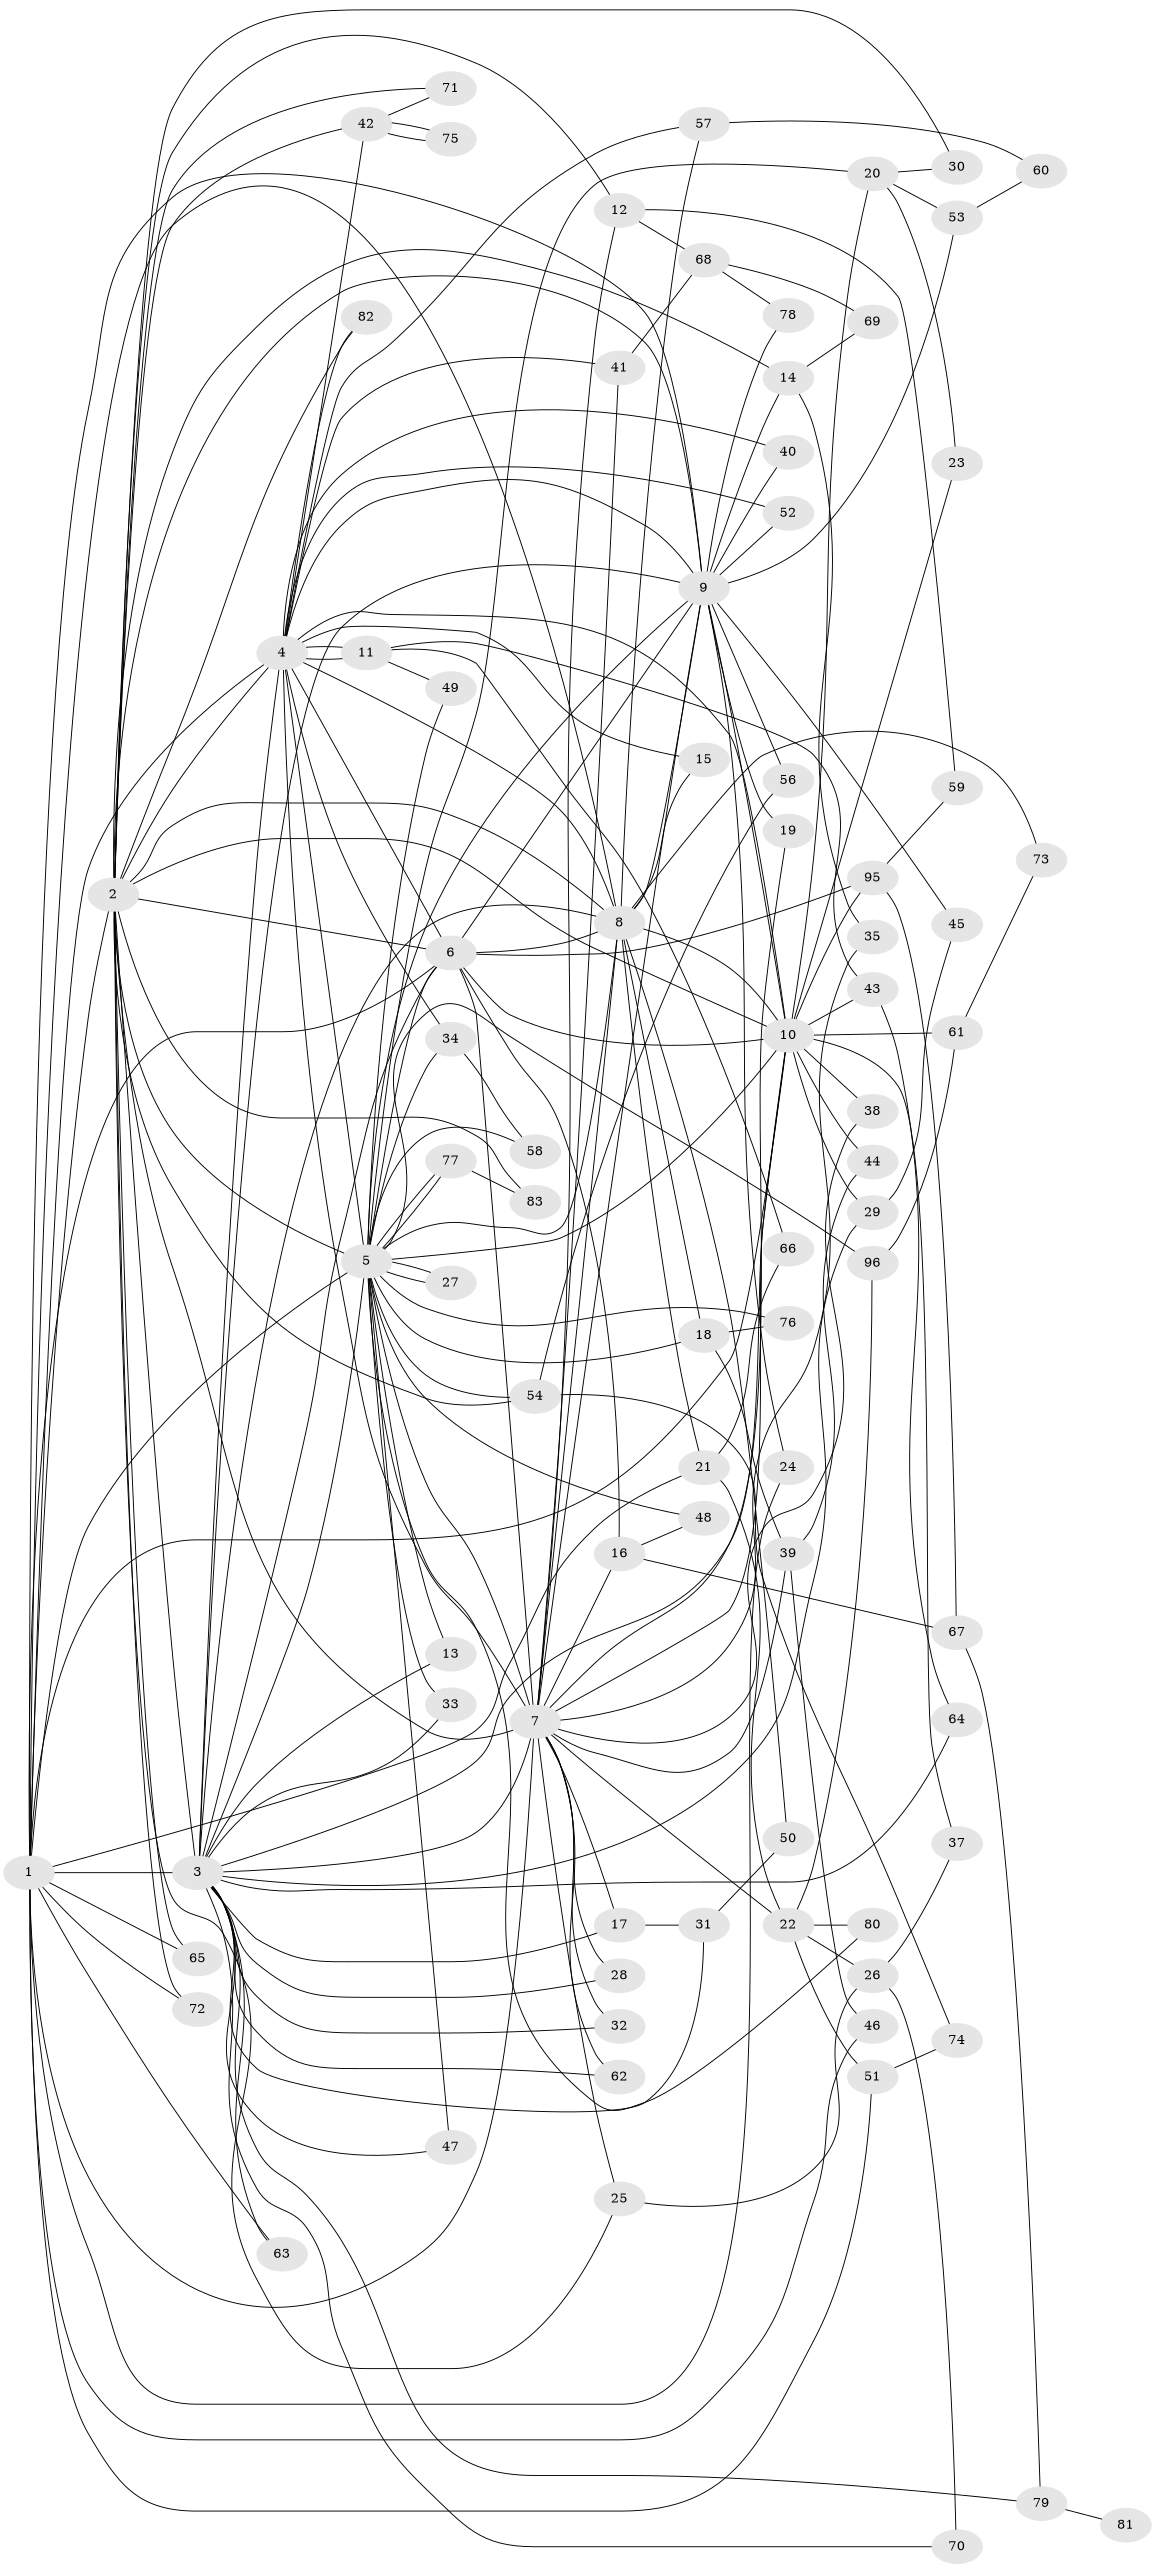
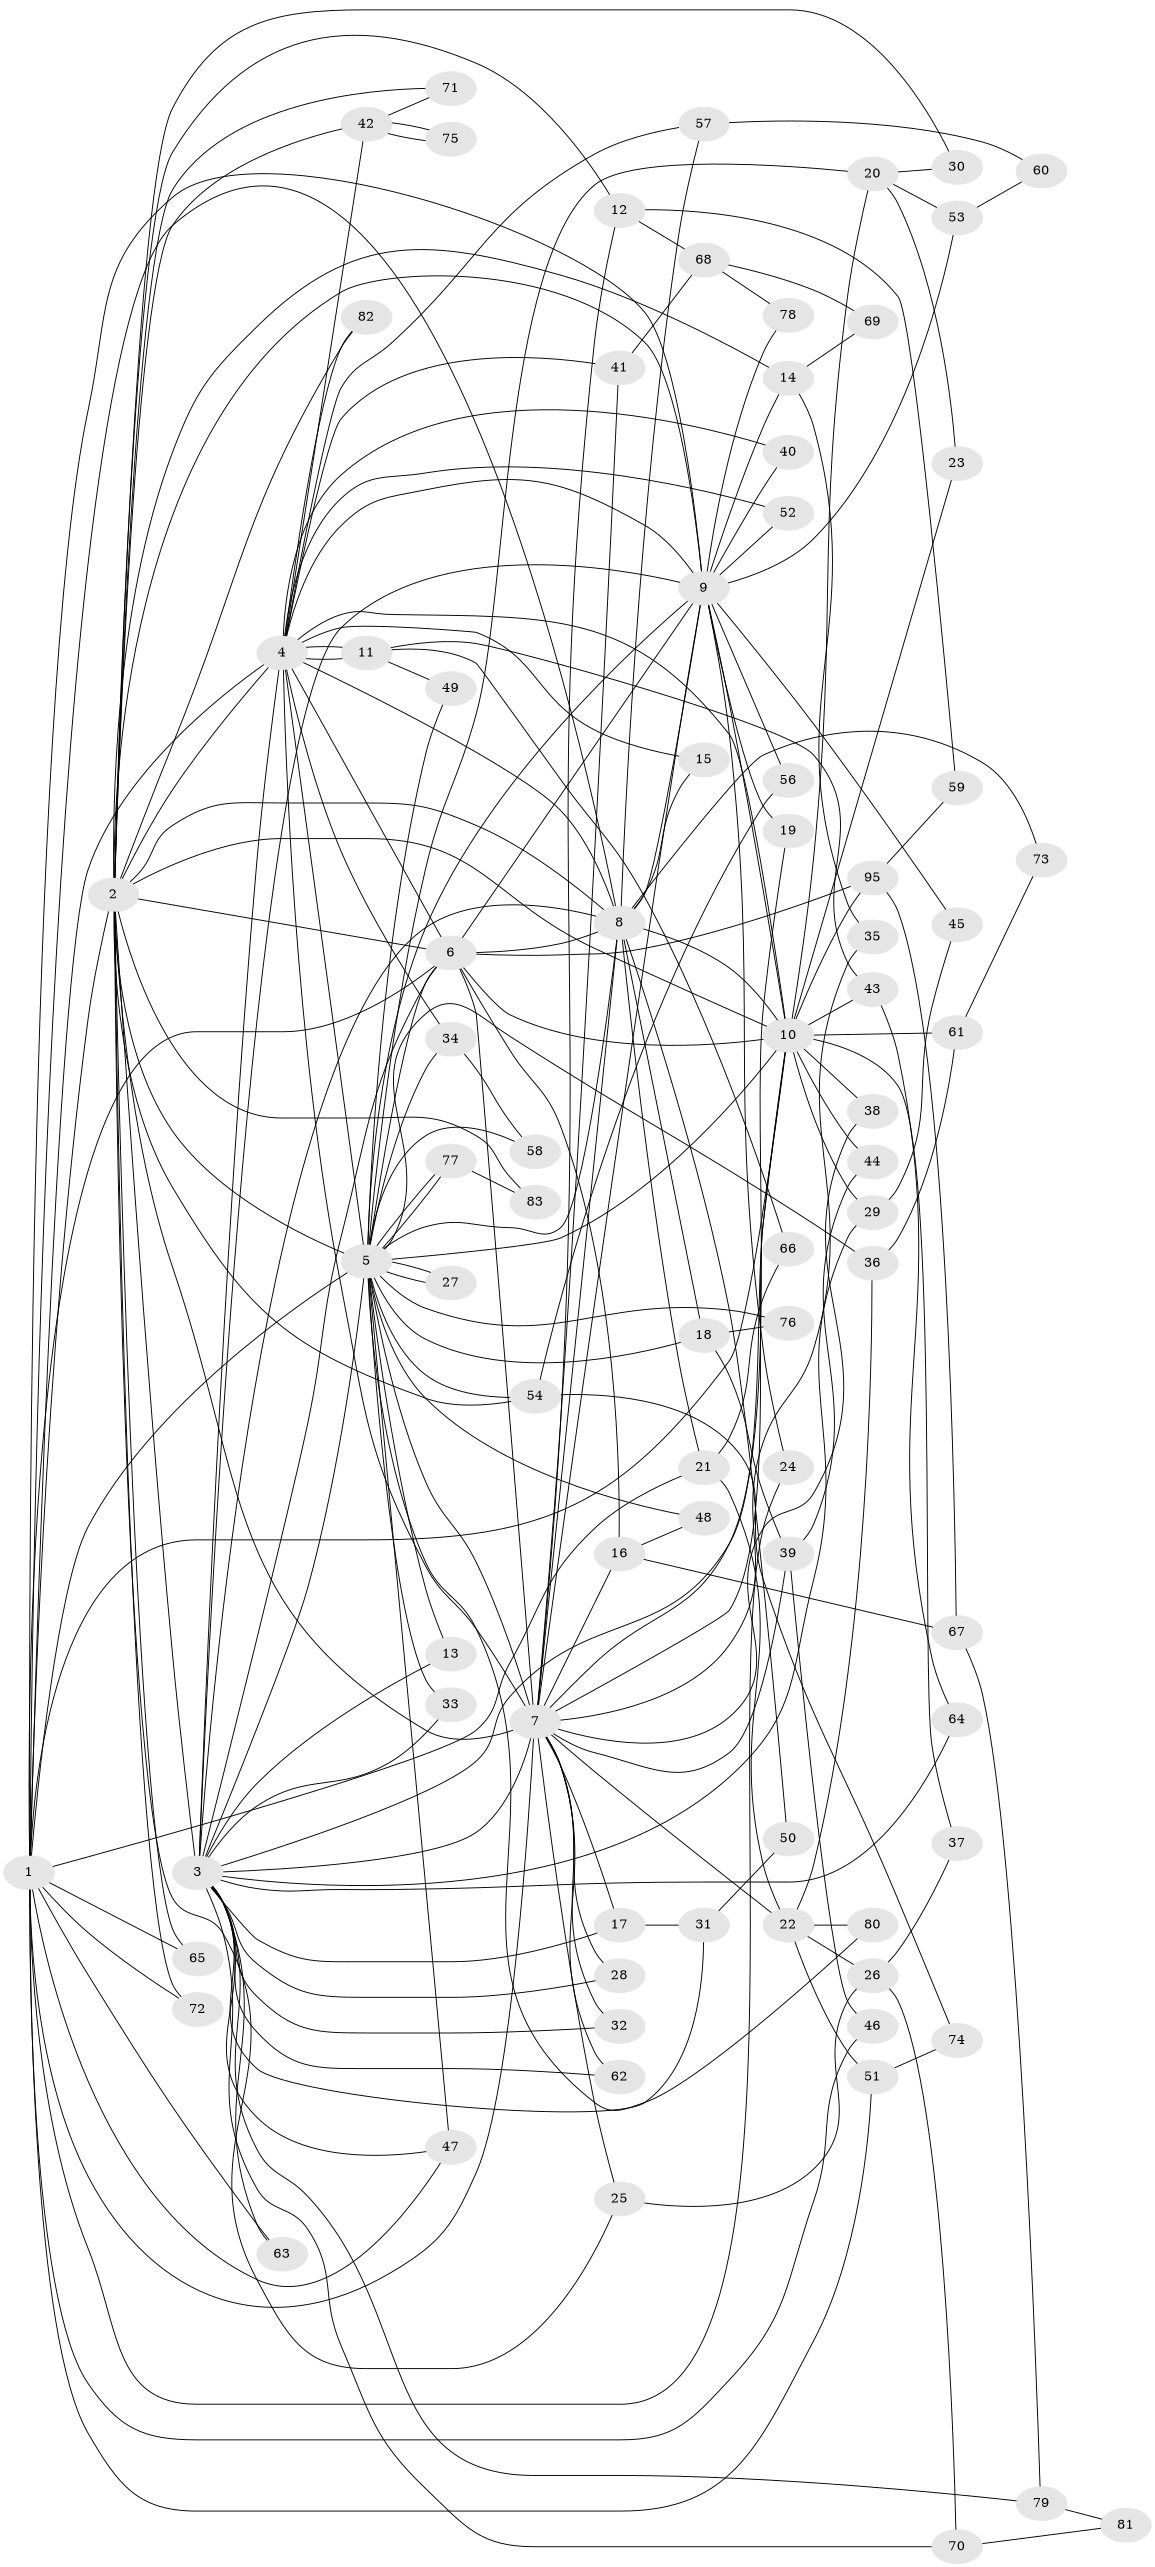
node "96": label "96" -> "36"
edge "1" -- "3": now "1" -- "47"
edge "81" -- "70": added
